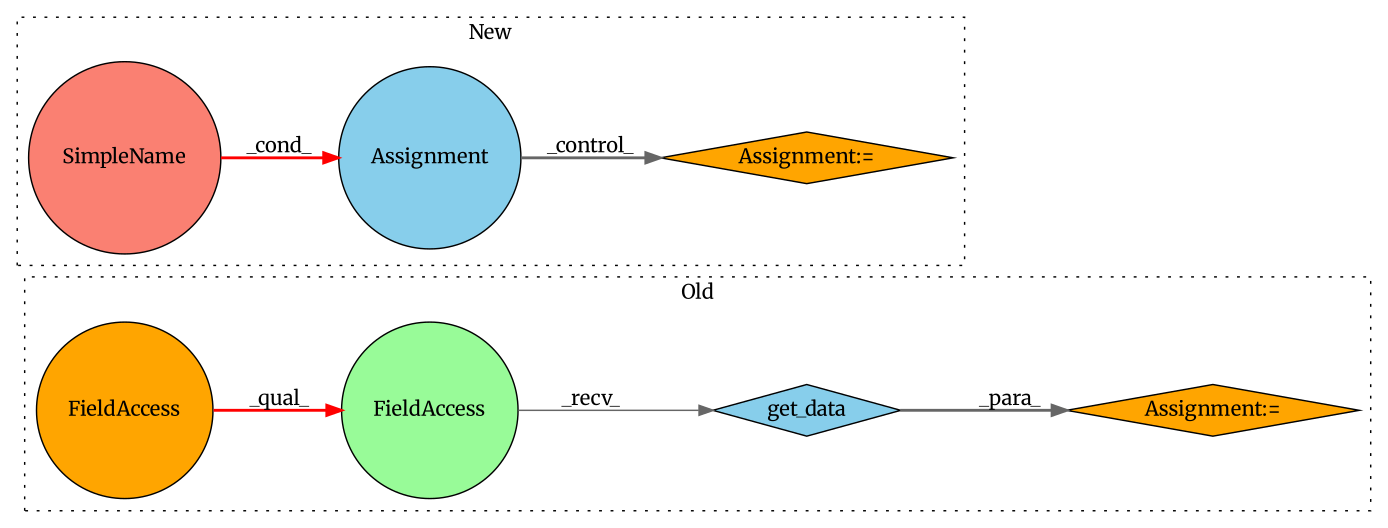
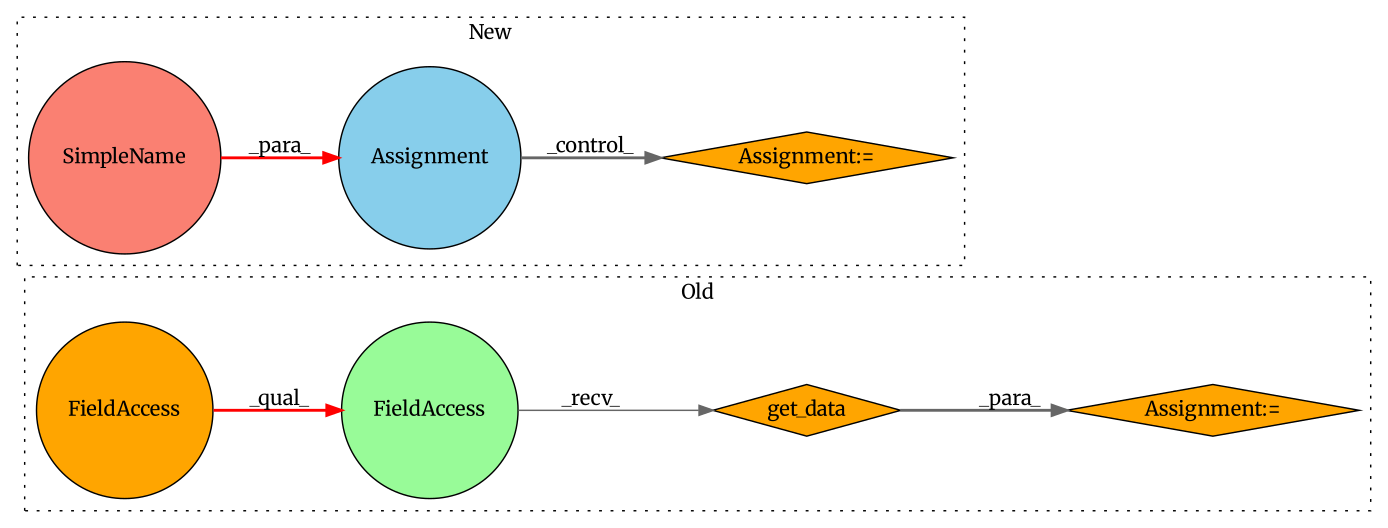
edge "SimpleName" -> "Assignment": label "_cond_" -> "_para_"
node "get_data": fillcolor skyblue -> orange
